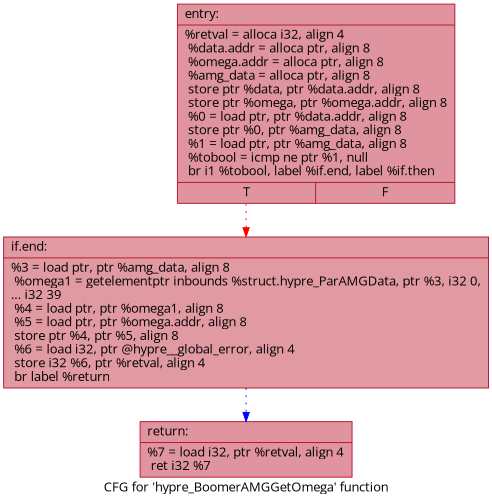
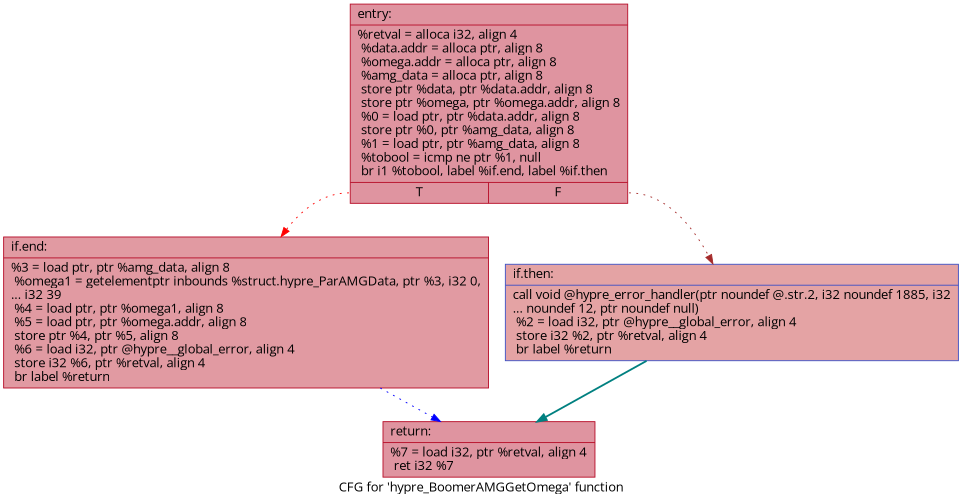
node "if.then:": added
